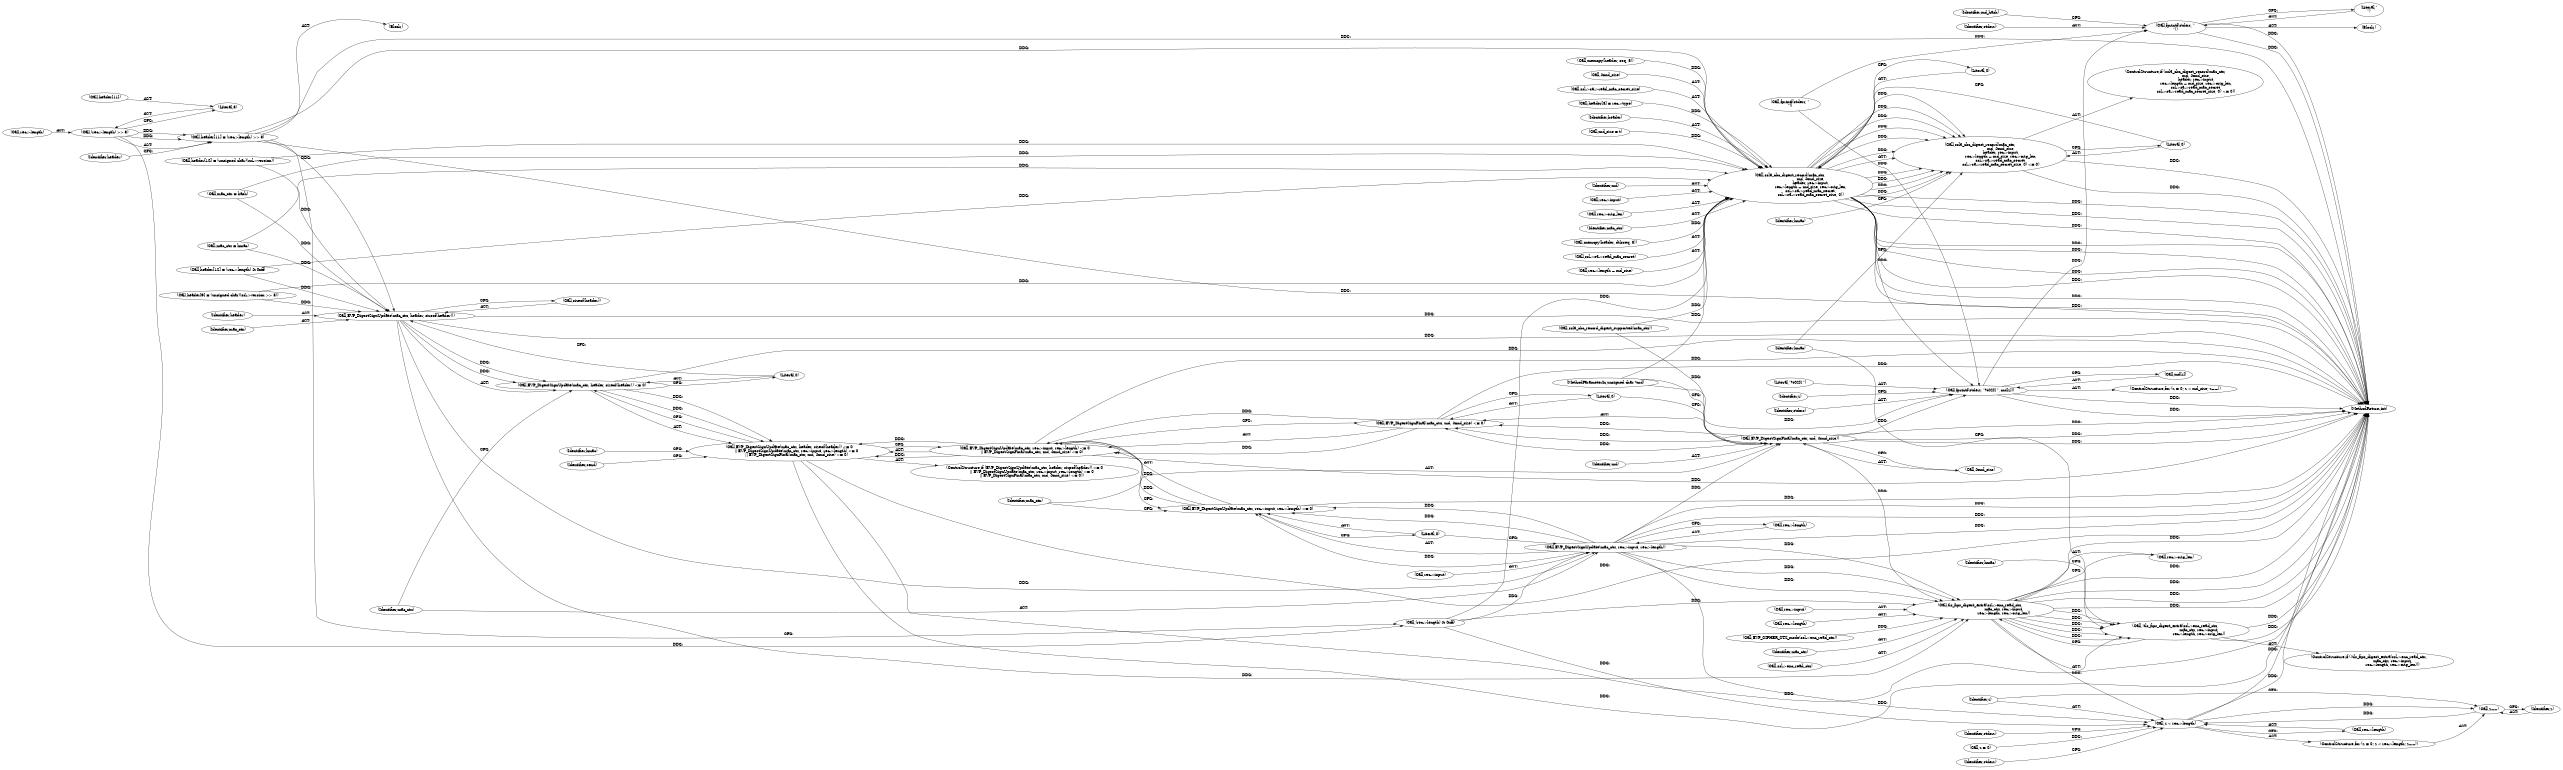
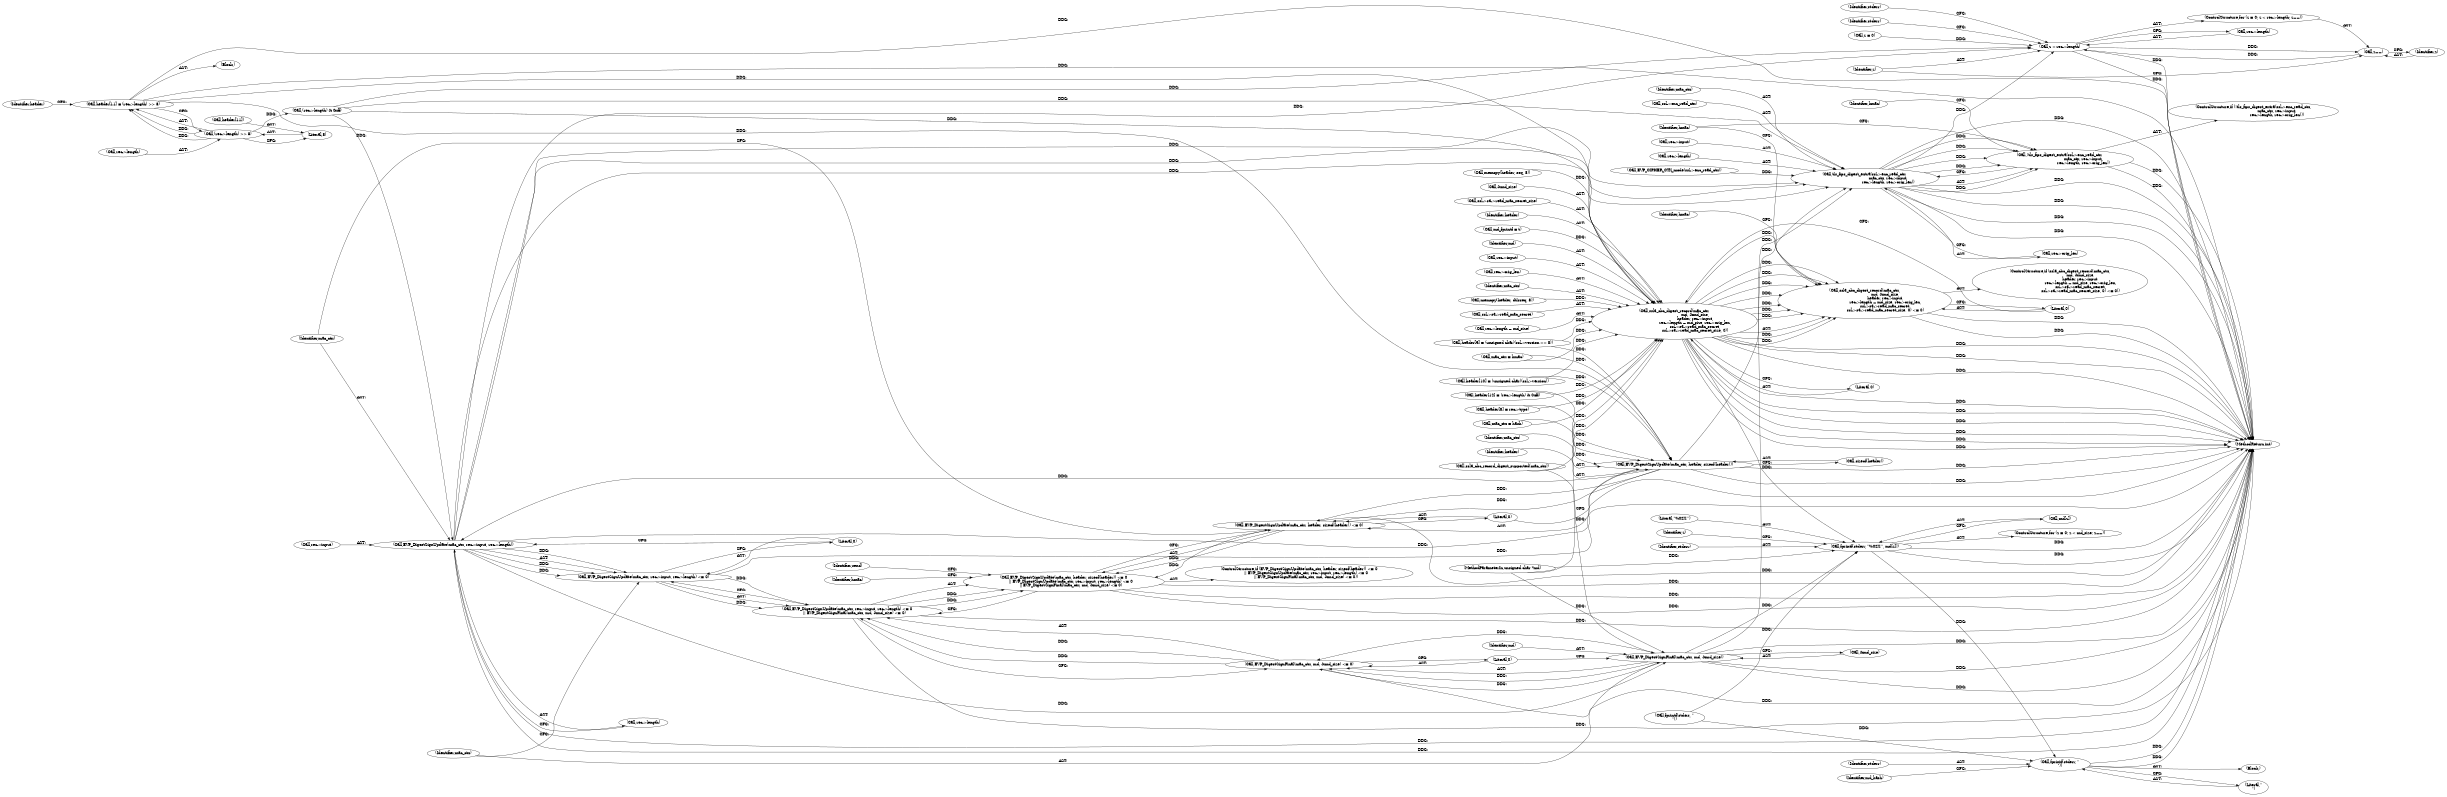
node "(Call,md_size = t)": label "(Call,md_size = t)" -> "(Call,md_fprintf = t)"
edge "(MethodParameterIn,unsigned char *md)" -> "(Call,EVP_DigestSignFinal(mac_ctx, md, &md_size))": label "CFG: " -> "DDG: "
edge "(Call,header[8] = rec->type)" -> "(Call,EVP_DigestSignUpdate(mac_ctx, header, sizeof(header)))": added, label "DDG:"
edge "(Call,header[11] = (rec->length) >> 8)" -> "(Call,(rec->length) & 0xff)": now "(Call,header[11] = (rec->length) >> 8)" -> "(Call,(rec->length) >> 8)"
